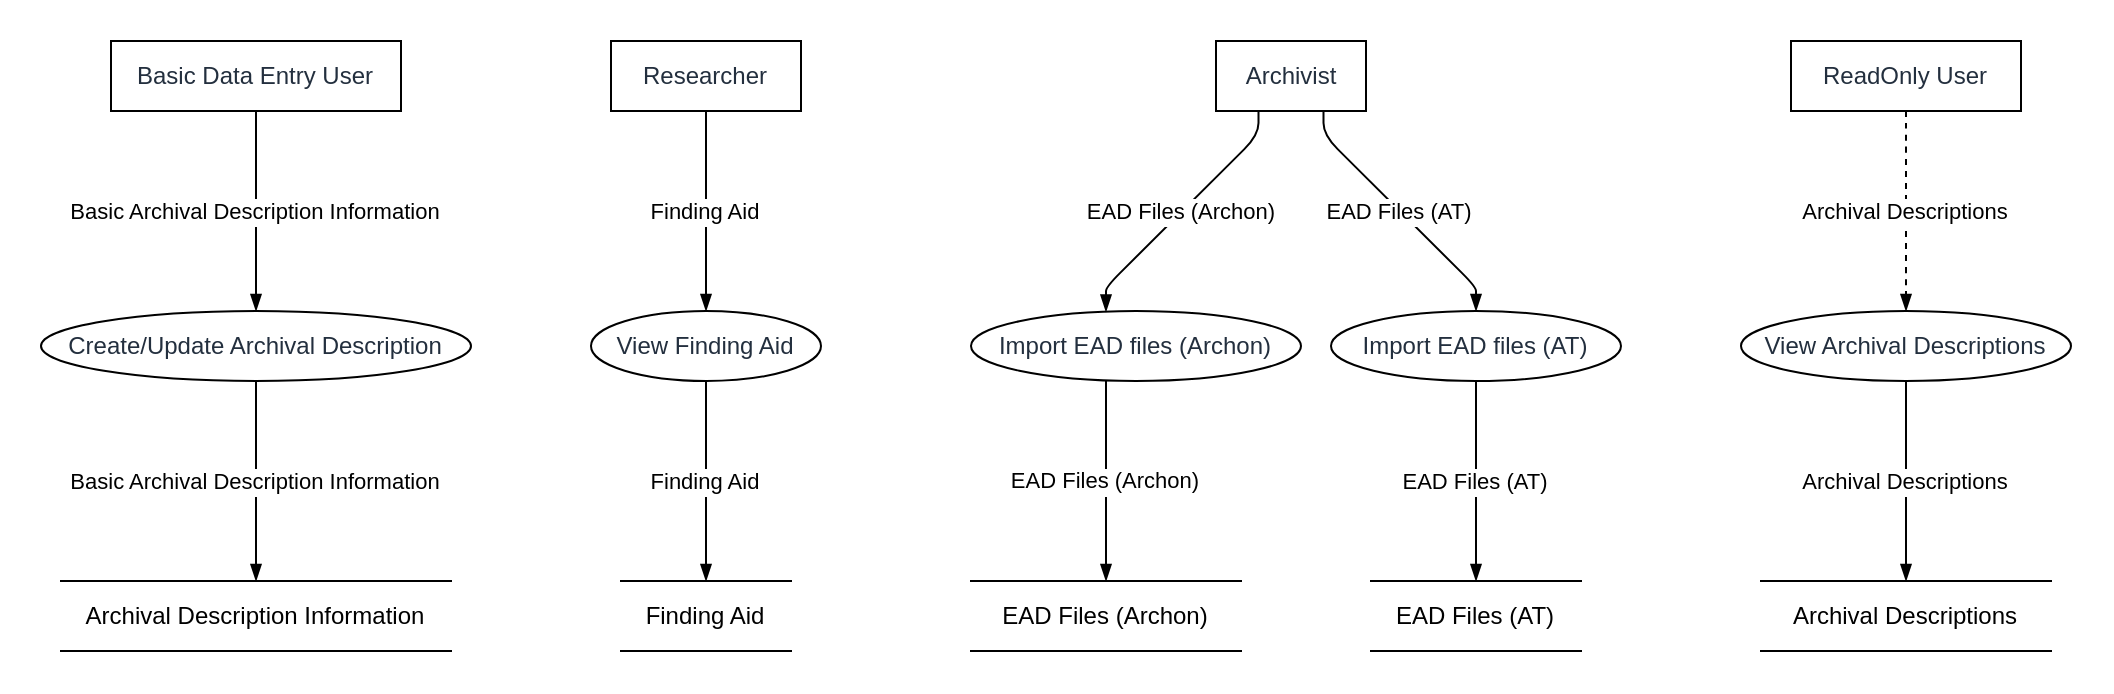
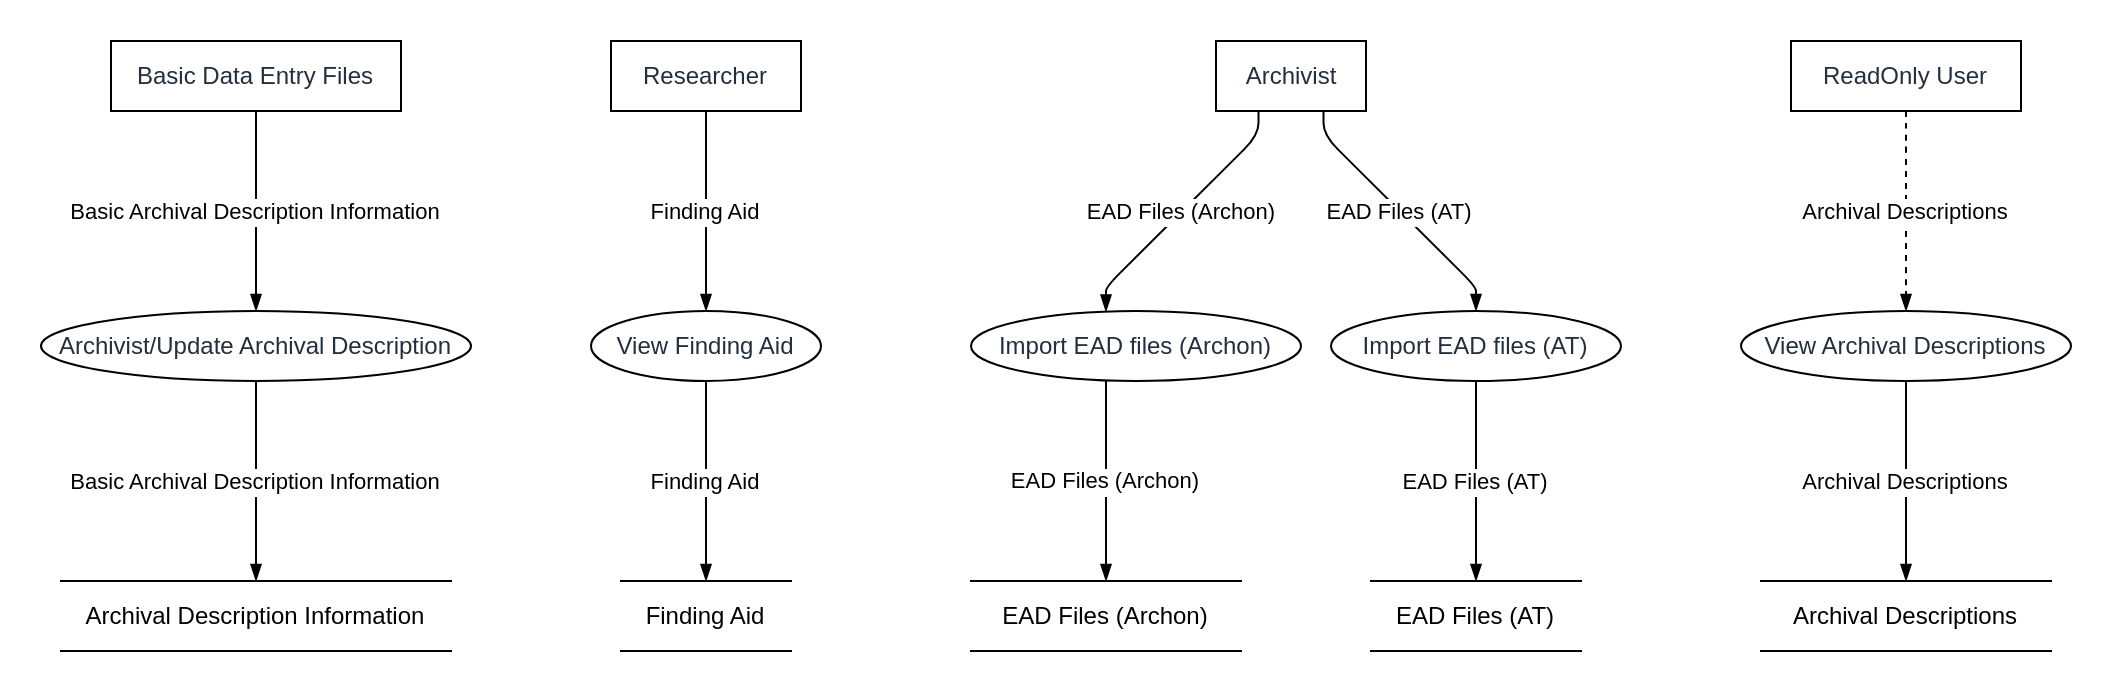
node "Basic Data Entry User": label "Basic Data Entry User" -> "Basic Data Entry Files"
node "Create/Update Archival Description": label "Create/Update Archival Description" -> "Archivist/Update Archival Description"
